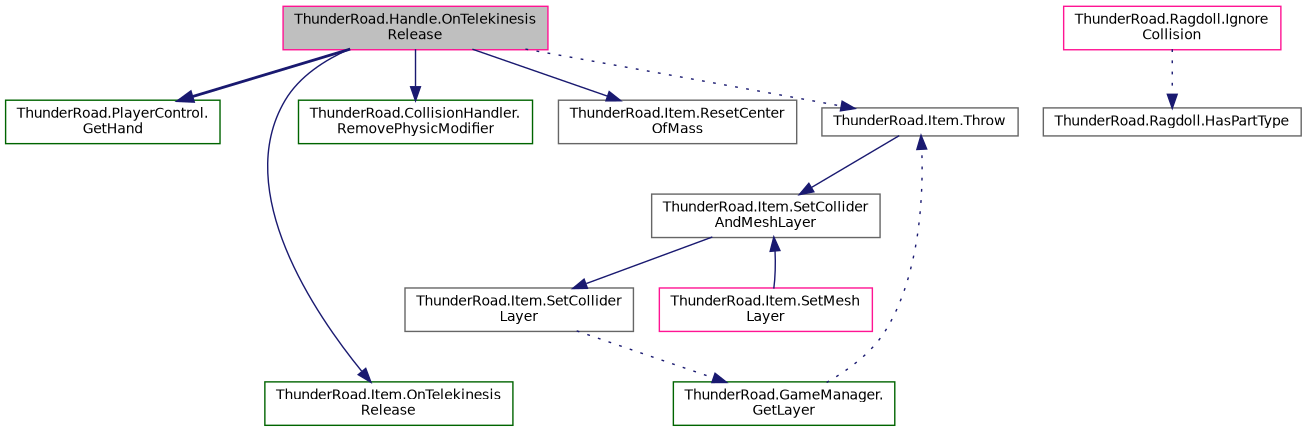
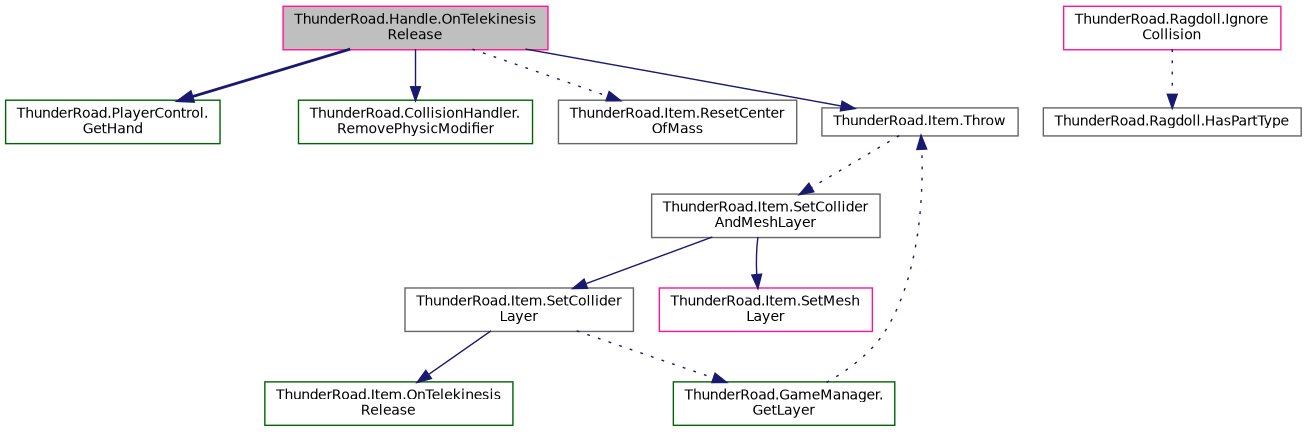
edge "ThunderRoad.Handle.OnTelekinesis Release" -> "ThunderRoad.Item.ResetCenter OfMass": style solid -> dotted
edge "ThunderRoad.Handle.OnTelekinesis Release" -> "ThunderRoad.Item.Throw": style dotted -> solid
edge "ThunderRoad.Item.Throw" -> "ThunderRoad.Item.SetCollider AndMeshLayer": style solid -> dotted
edge "ThunderRoad.Handle.OnTelekinesis Release" -> "ThunderRoad.Item.OnTelekinesis Release": now "ThunderRoad.Item.SetCollider Layer" -> "ThunderRoad.Item.OnTelekinesis Release"
edge "ThunderRoad.Item.SetMesh Layer" -> "ThunderRoad.Item.SetCollider AndMeshLayer": reversed
